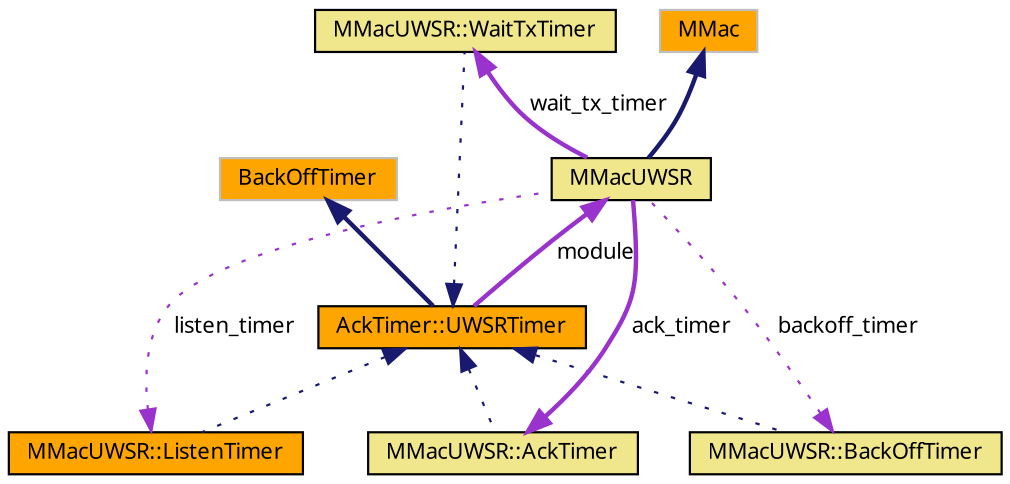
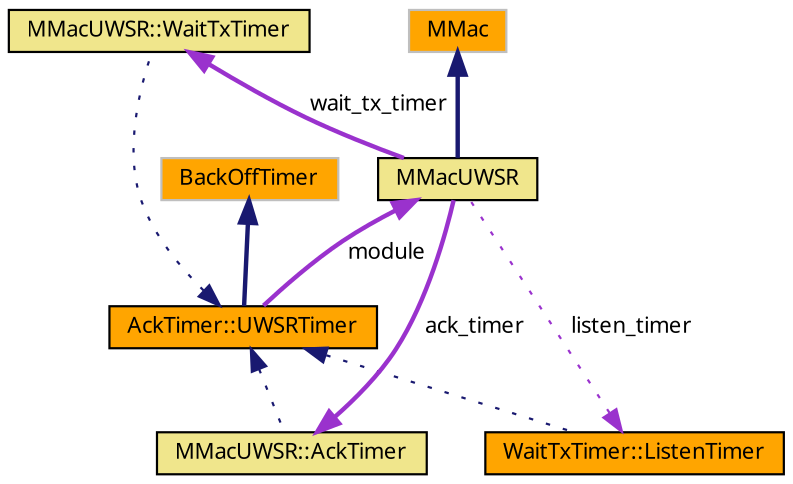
node "MMacUWSR::ListenTimer": label "MMacUWSR::ListenTimer" -> "WaitTxTimer::ListenTimer"
node "MMacUWSR::BackOffTimer": removed
